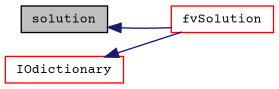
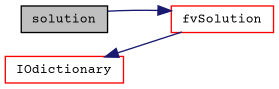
edge "fvSolution" -> "solution": reversed
